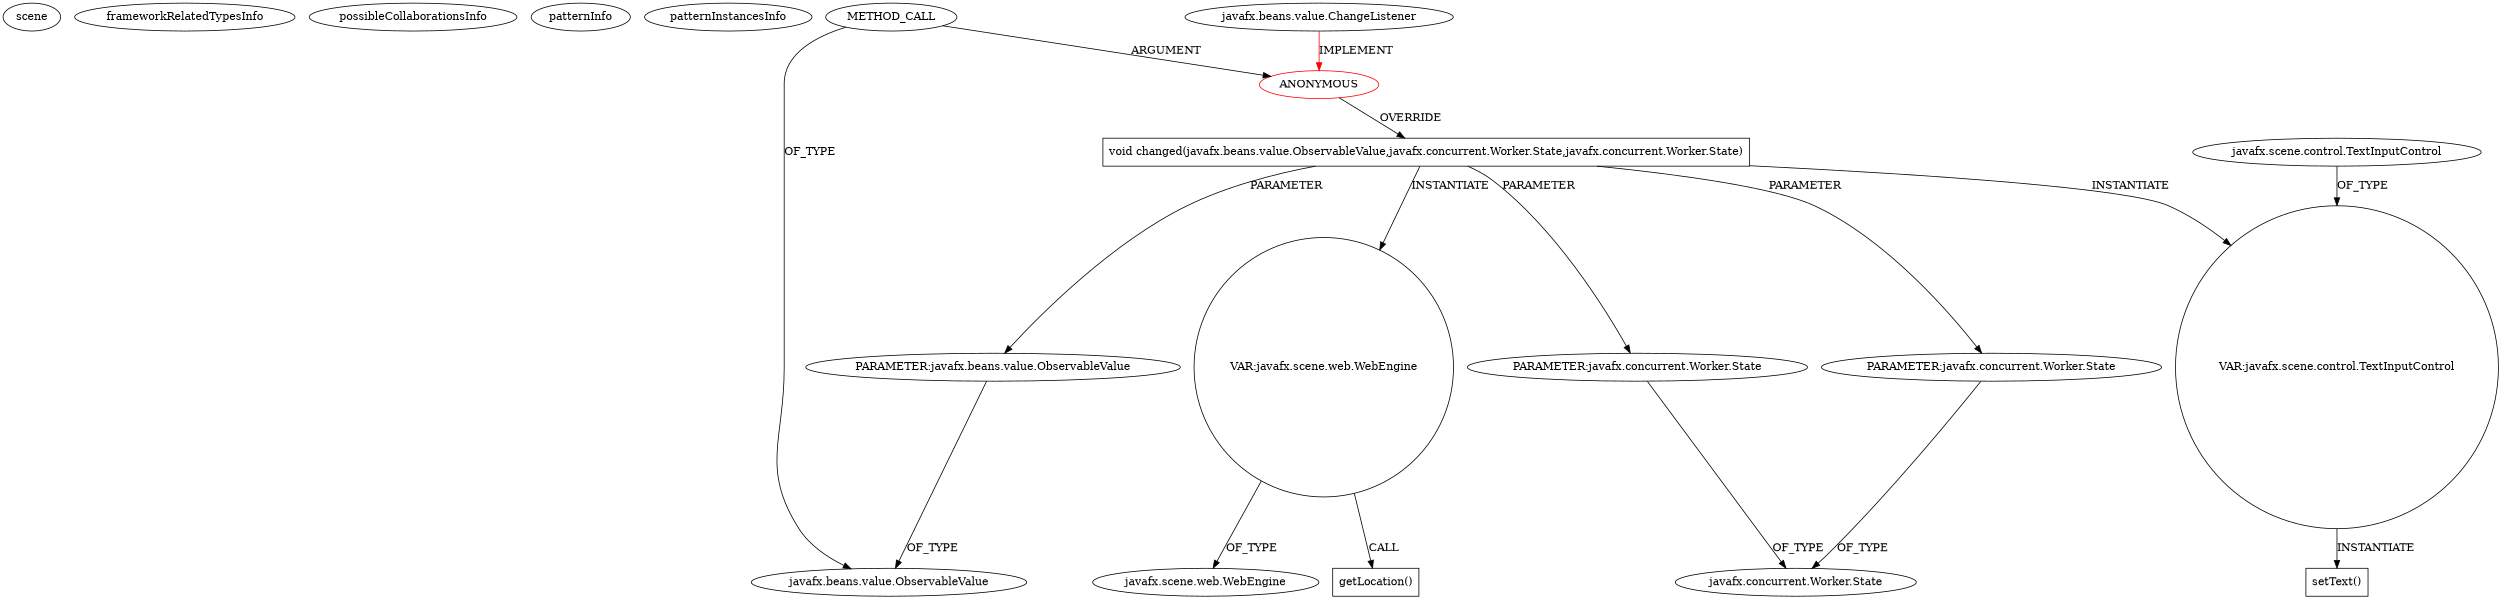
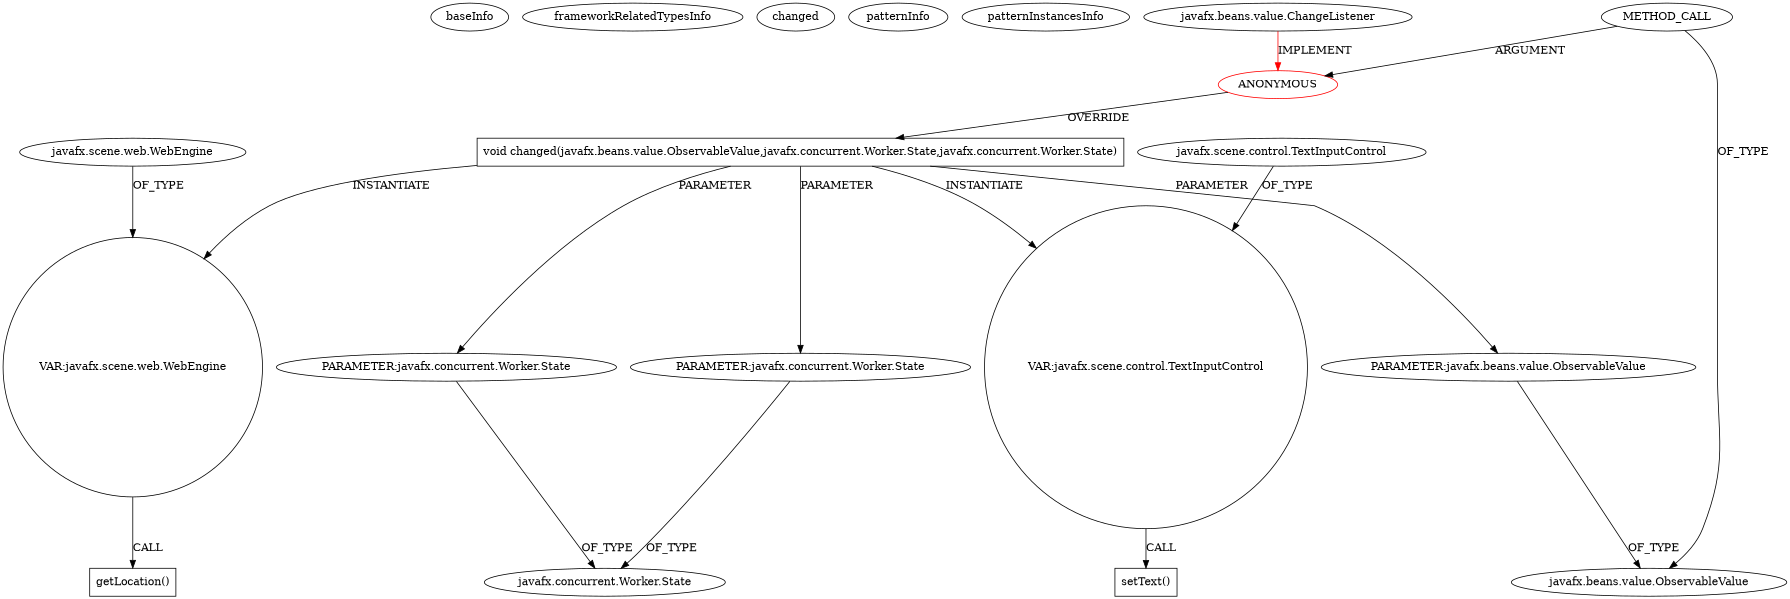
node "scene": label "scene" -> "baseInfo"
node "possibleCollaborationsInfo": label "possibleCollaborationsInfo" -> "changed"
edge "VAR:javafx.scene.web.WebEngine" -> "javafx.scene.web.WebEngine": reversed
edge "VAR:javafx.scene.control.TextInputControl" -> "setText()": label "INSTANTIATE" -> "CALL"
